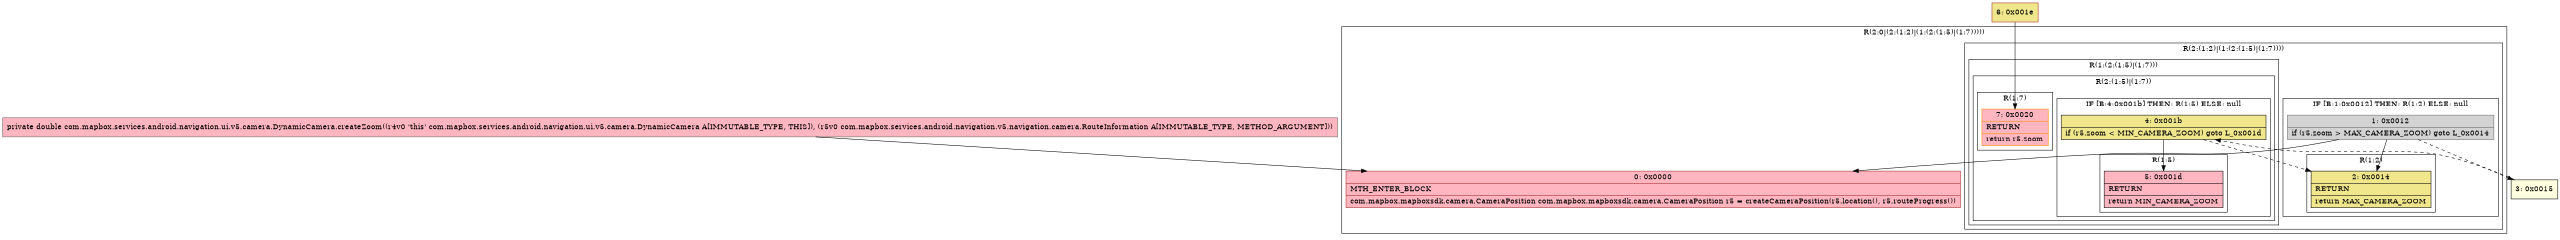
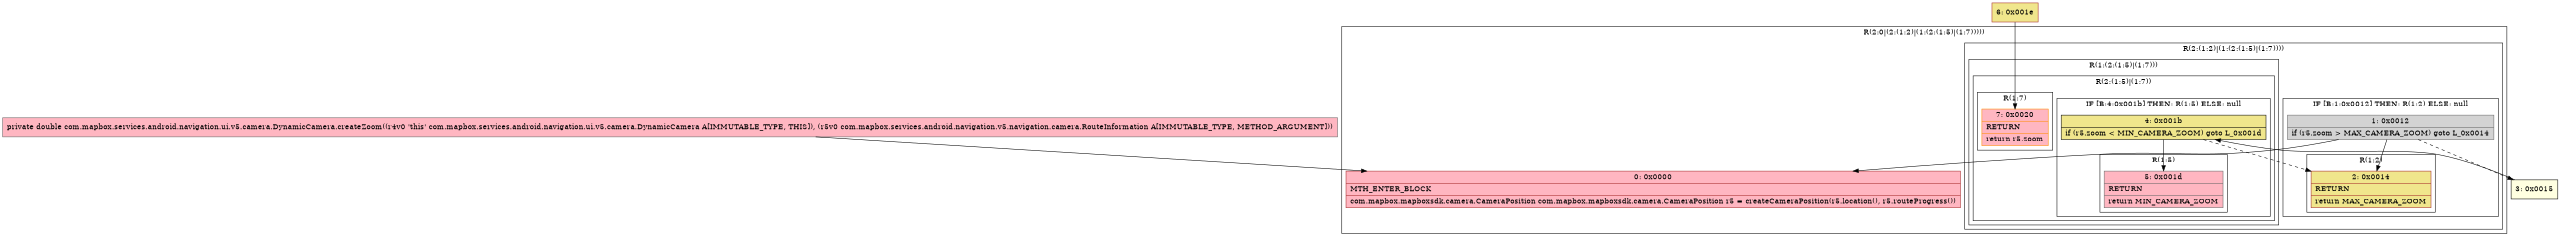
edge "3: 0x0015" -> "4: 0x001b": style dashed -> solid
node "5: 0x001d": color black -> gray40
node "2: 0x0014": color black -> brown
